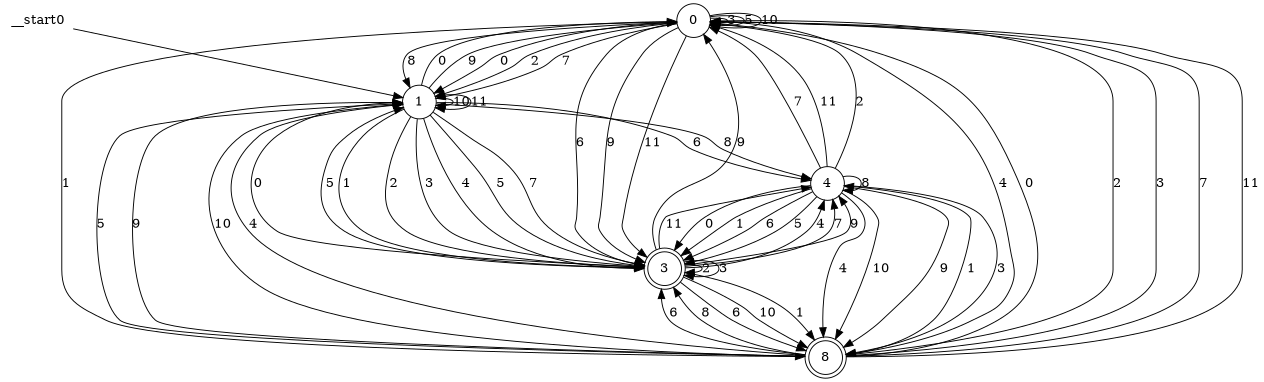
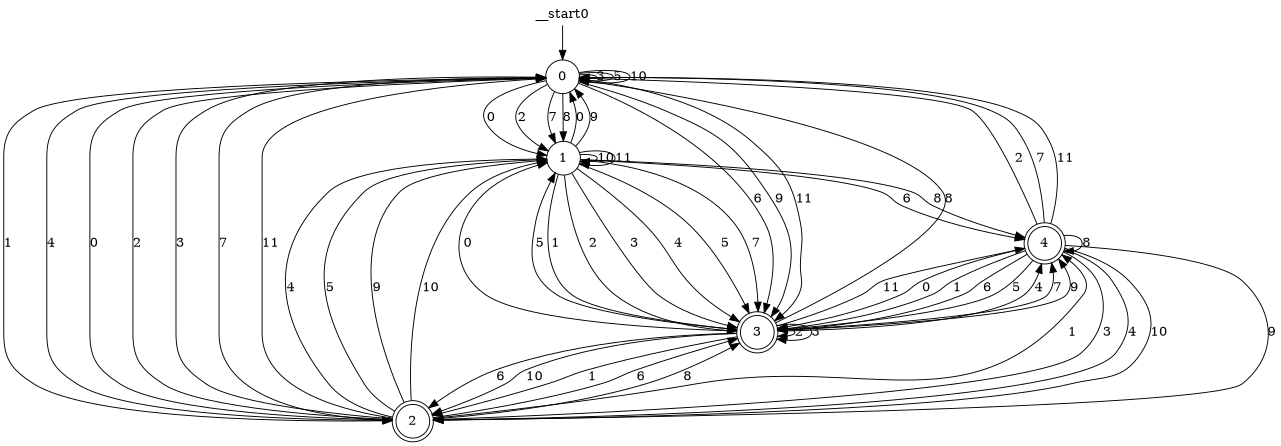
edge "__start0" -> "1": now "__start0" -> "0"
edge "3" -> "0": label "9" -> "8"
node "4": shape circle -> doublecircle
node "8": label "8" -> "2"
